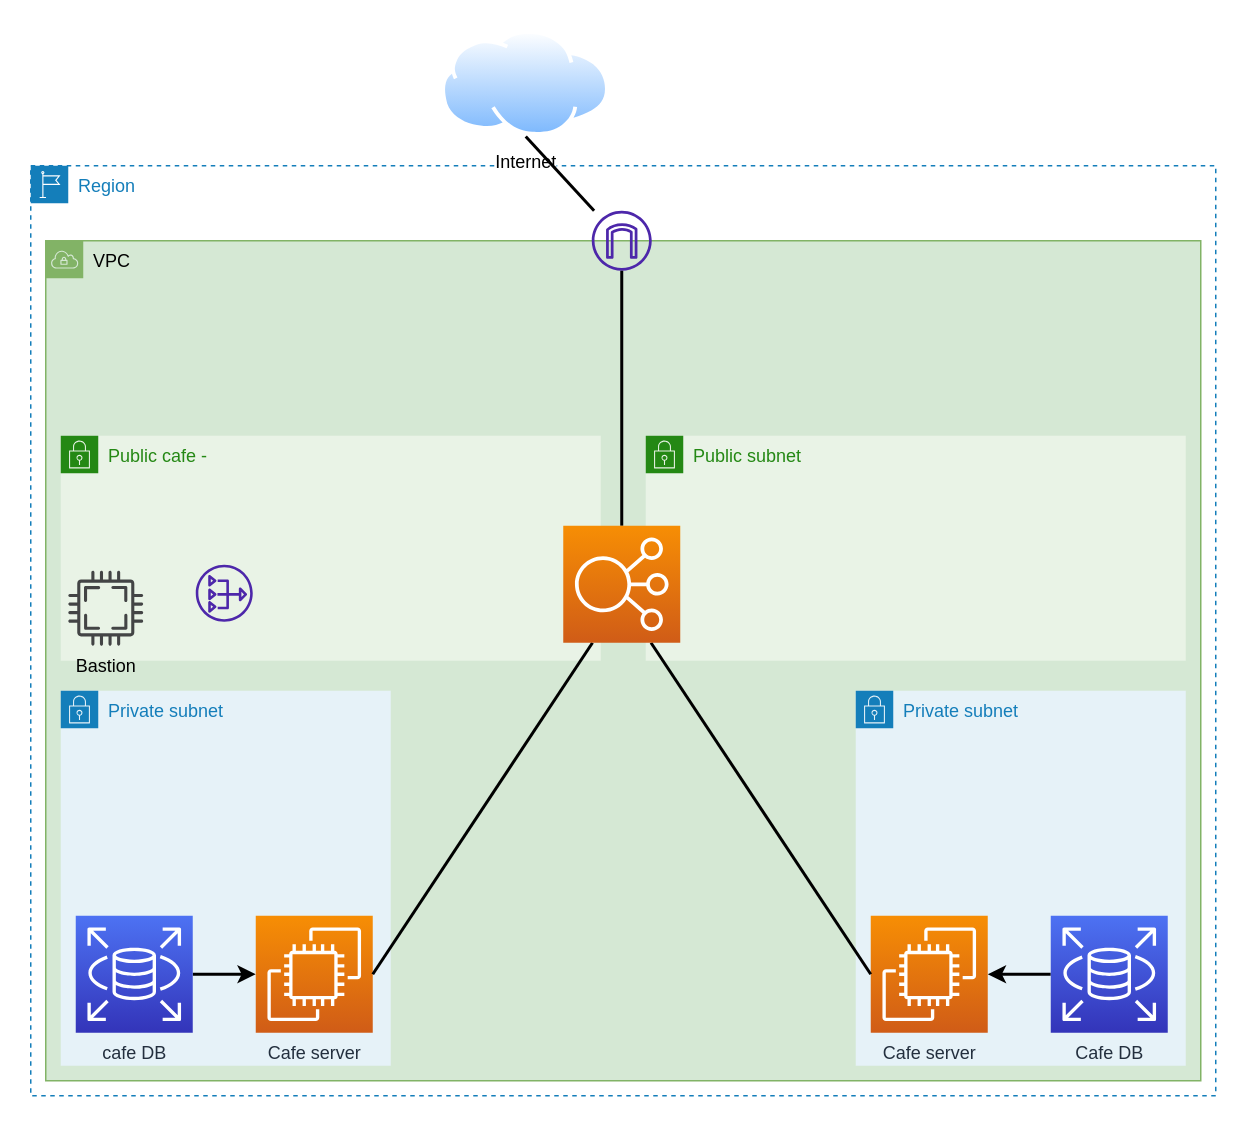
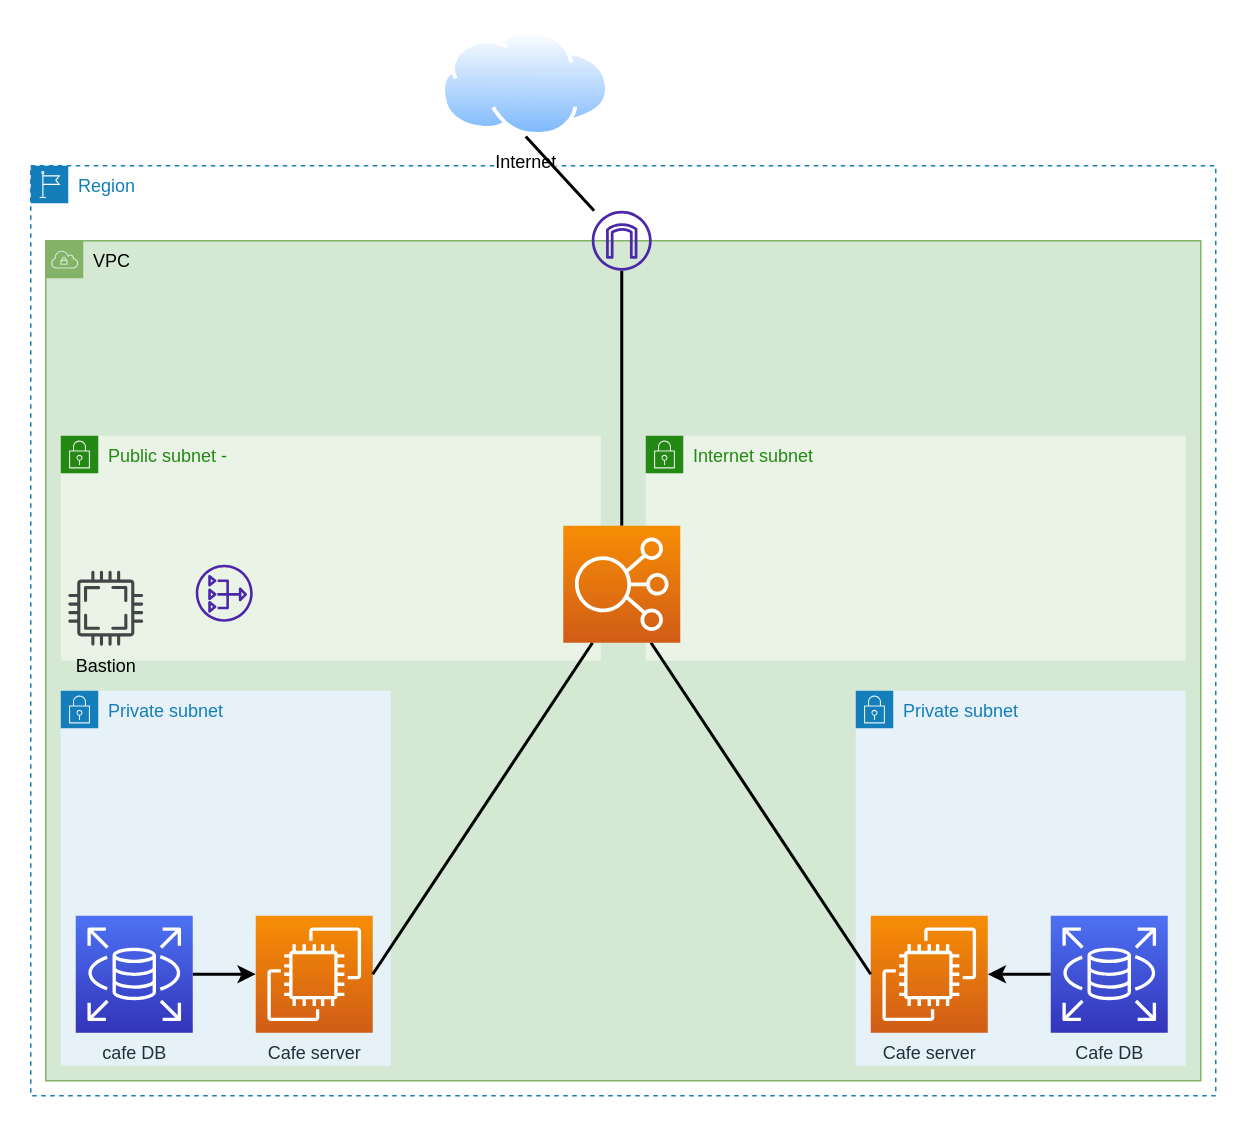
node "Public cafe -": label "Public cafe -" -> "Public subnet -"
node "Public subnet": label "Public subnet" -> "Internet subnet"
